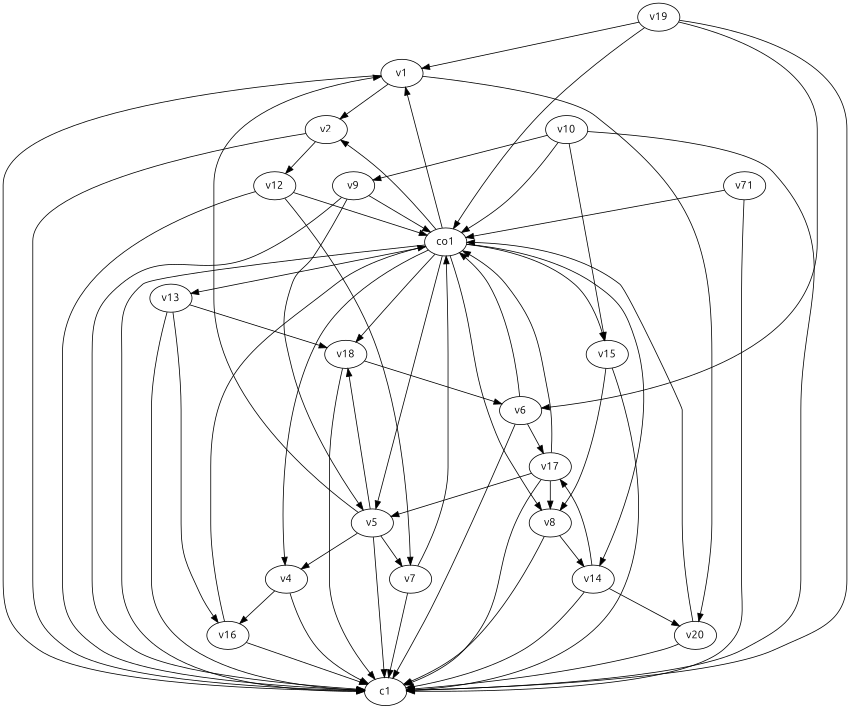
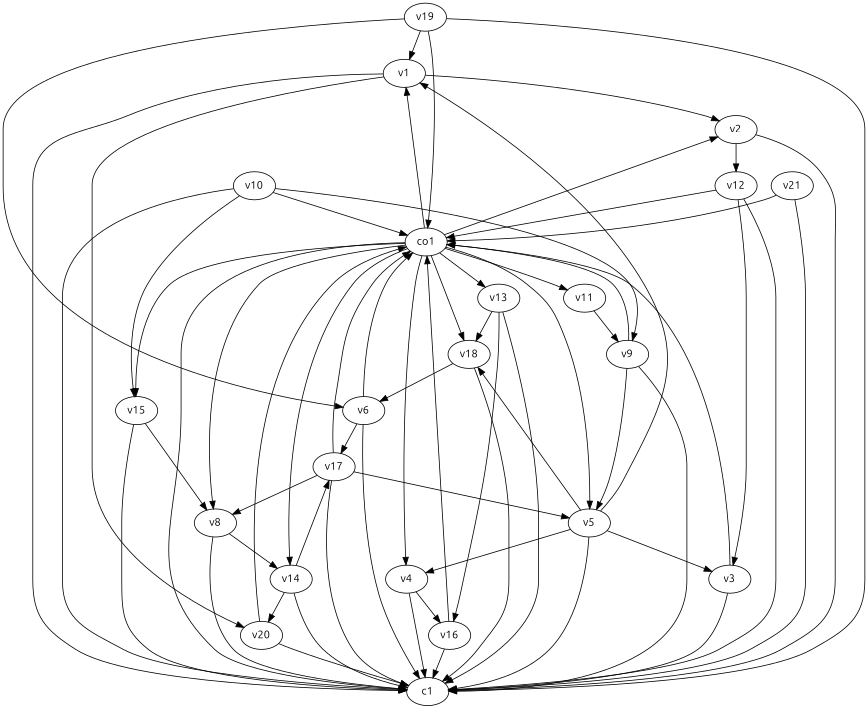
node "v71": label "v71" -> "v21"
node "v11": added
node "v7": label "v7" -> "v3"
